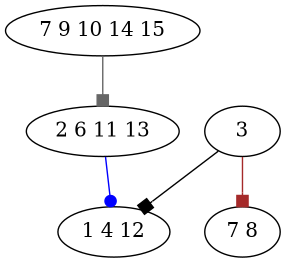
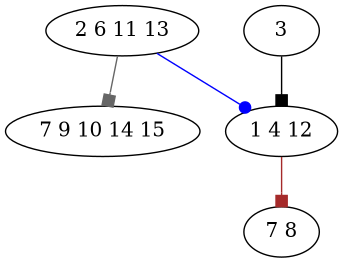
edge "7 9 10 14 15" -> "2 6 11 13": reversed
edge "3" -> "7 8": now "1 4 12" -> "7 8"
